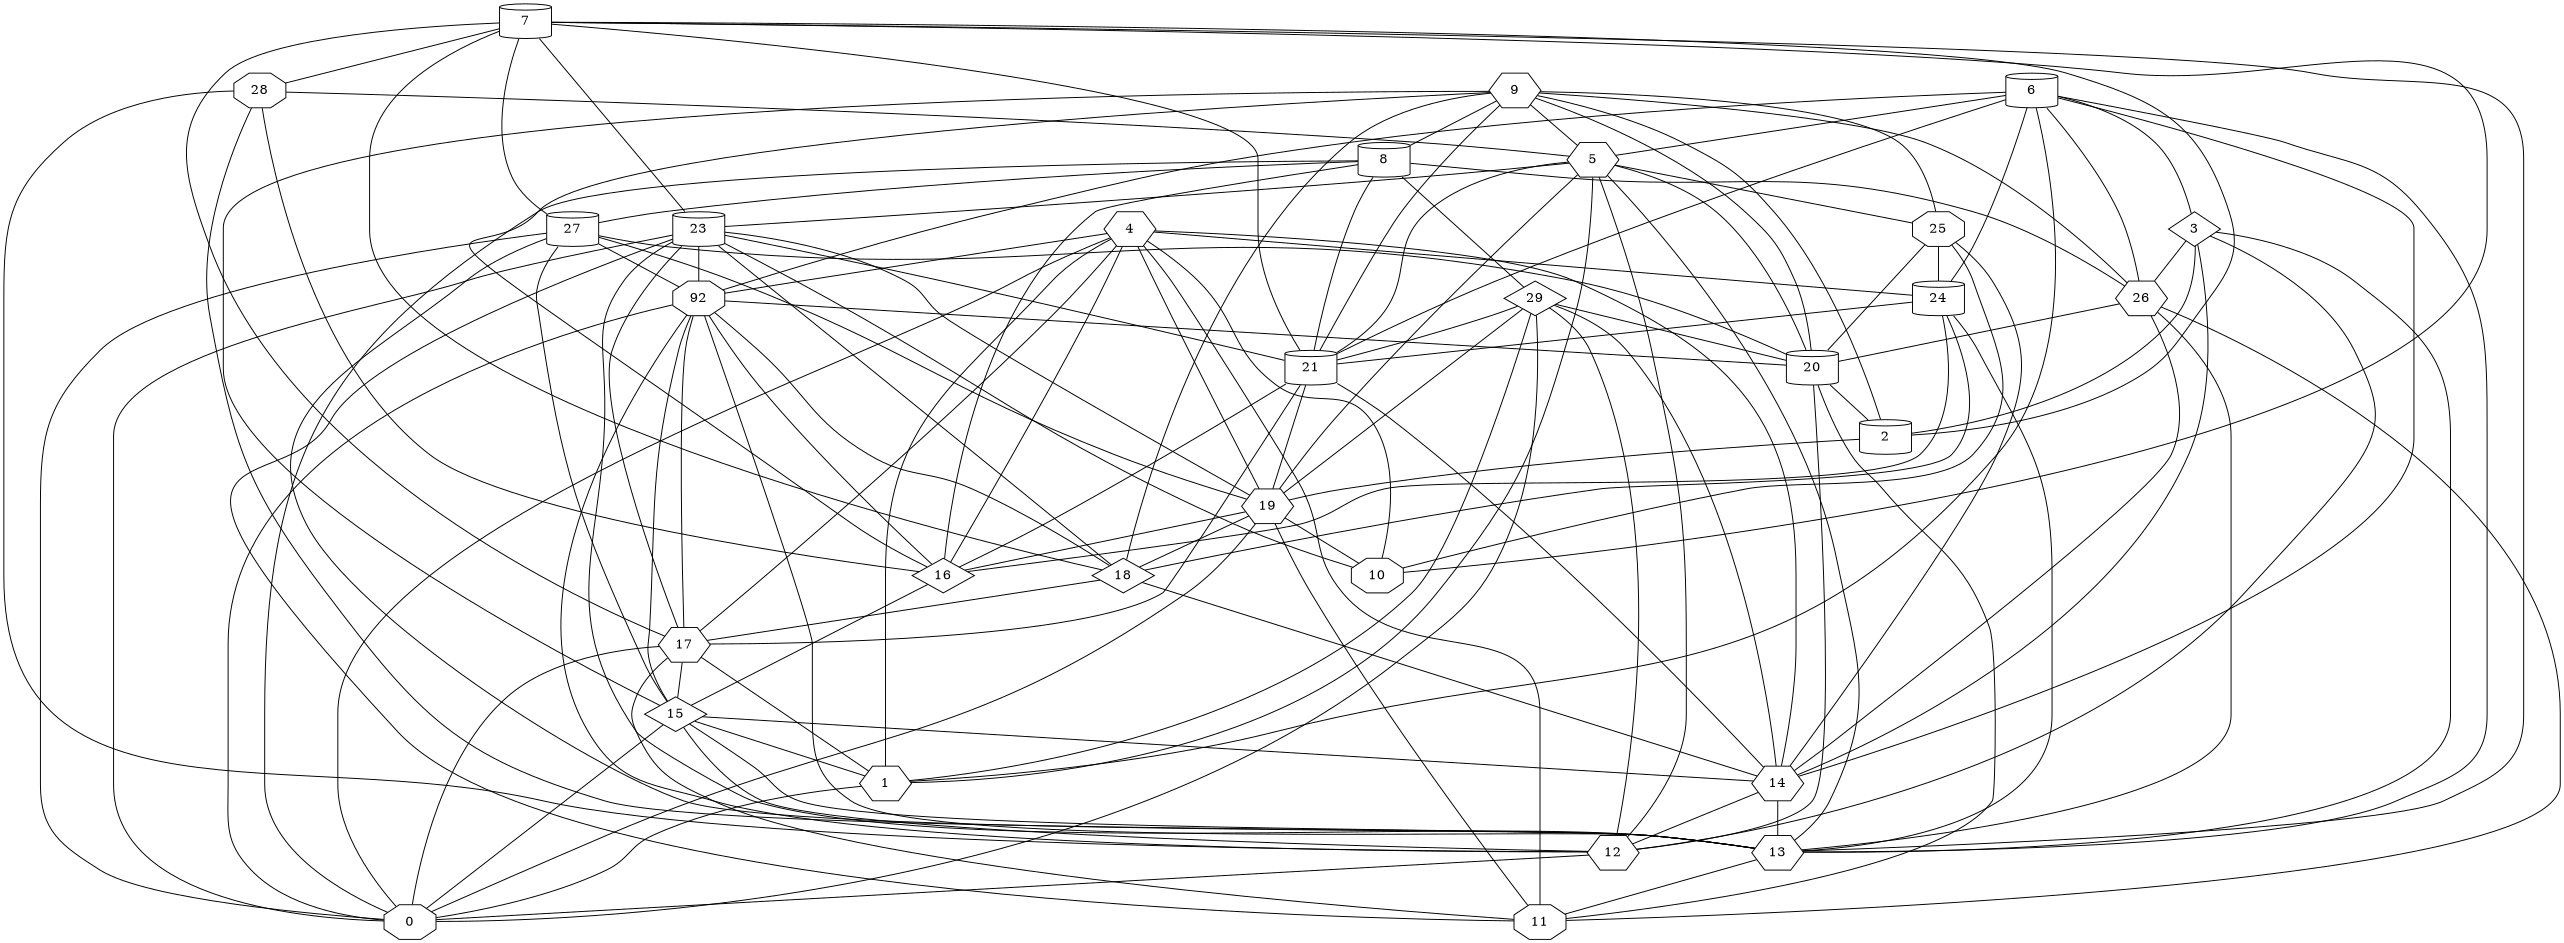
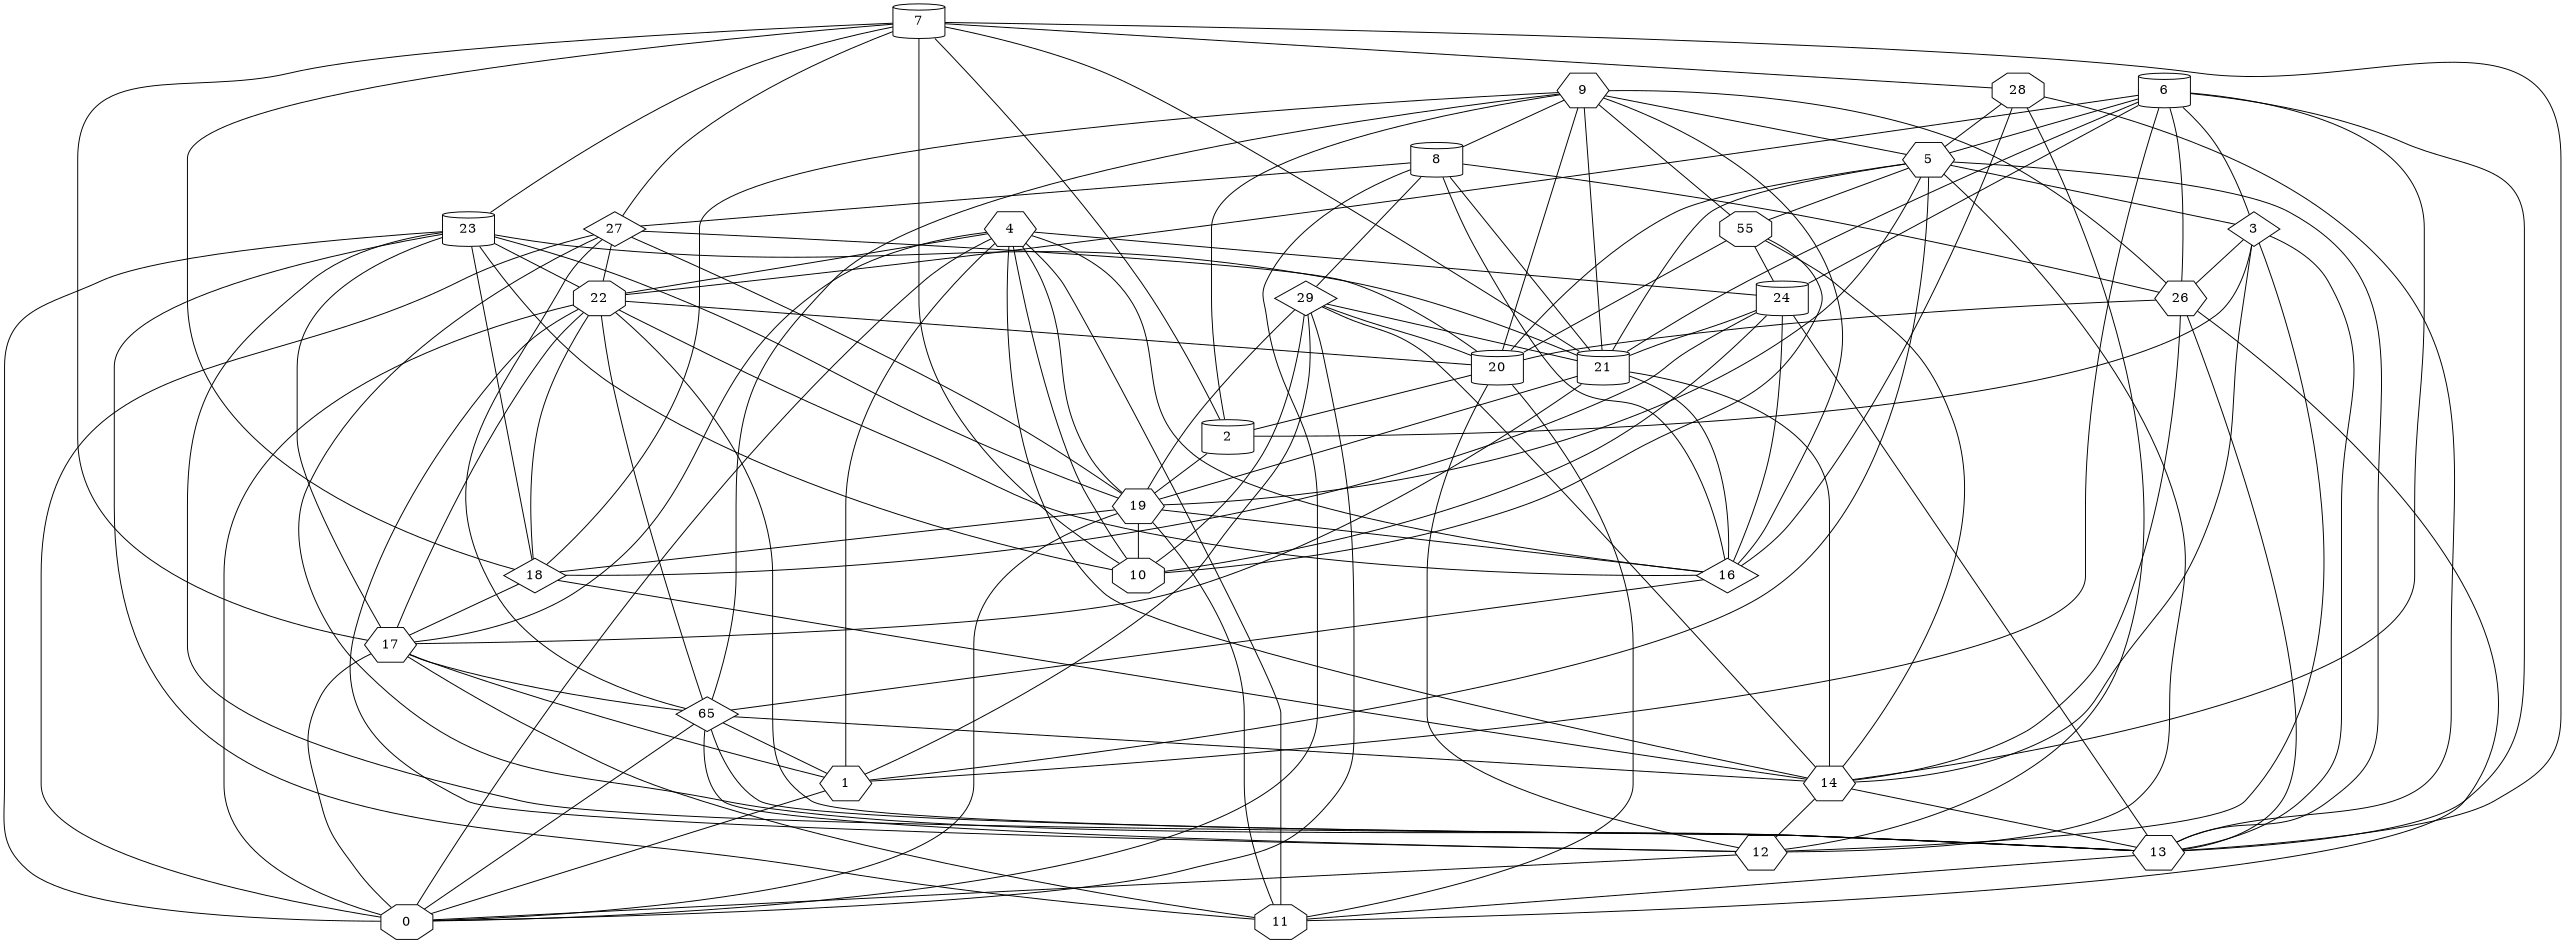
edge "5" -- "23": now "5" -- "3"
node "27": shape cylinder -> diamond
node "25": label "25" -> "55"
node "92": label "92" -> "22"
edge "24" -- "10": added
edge "29" -- "12": now "29" -- "10"
node "15": label "15" -> "65"
